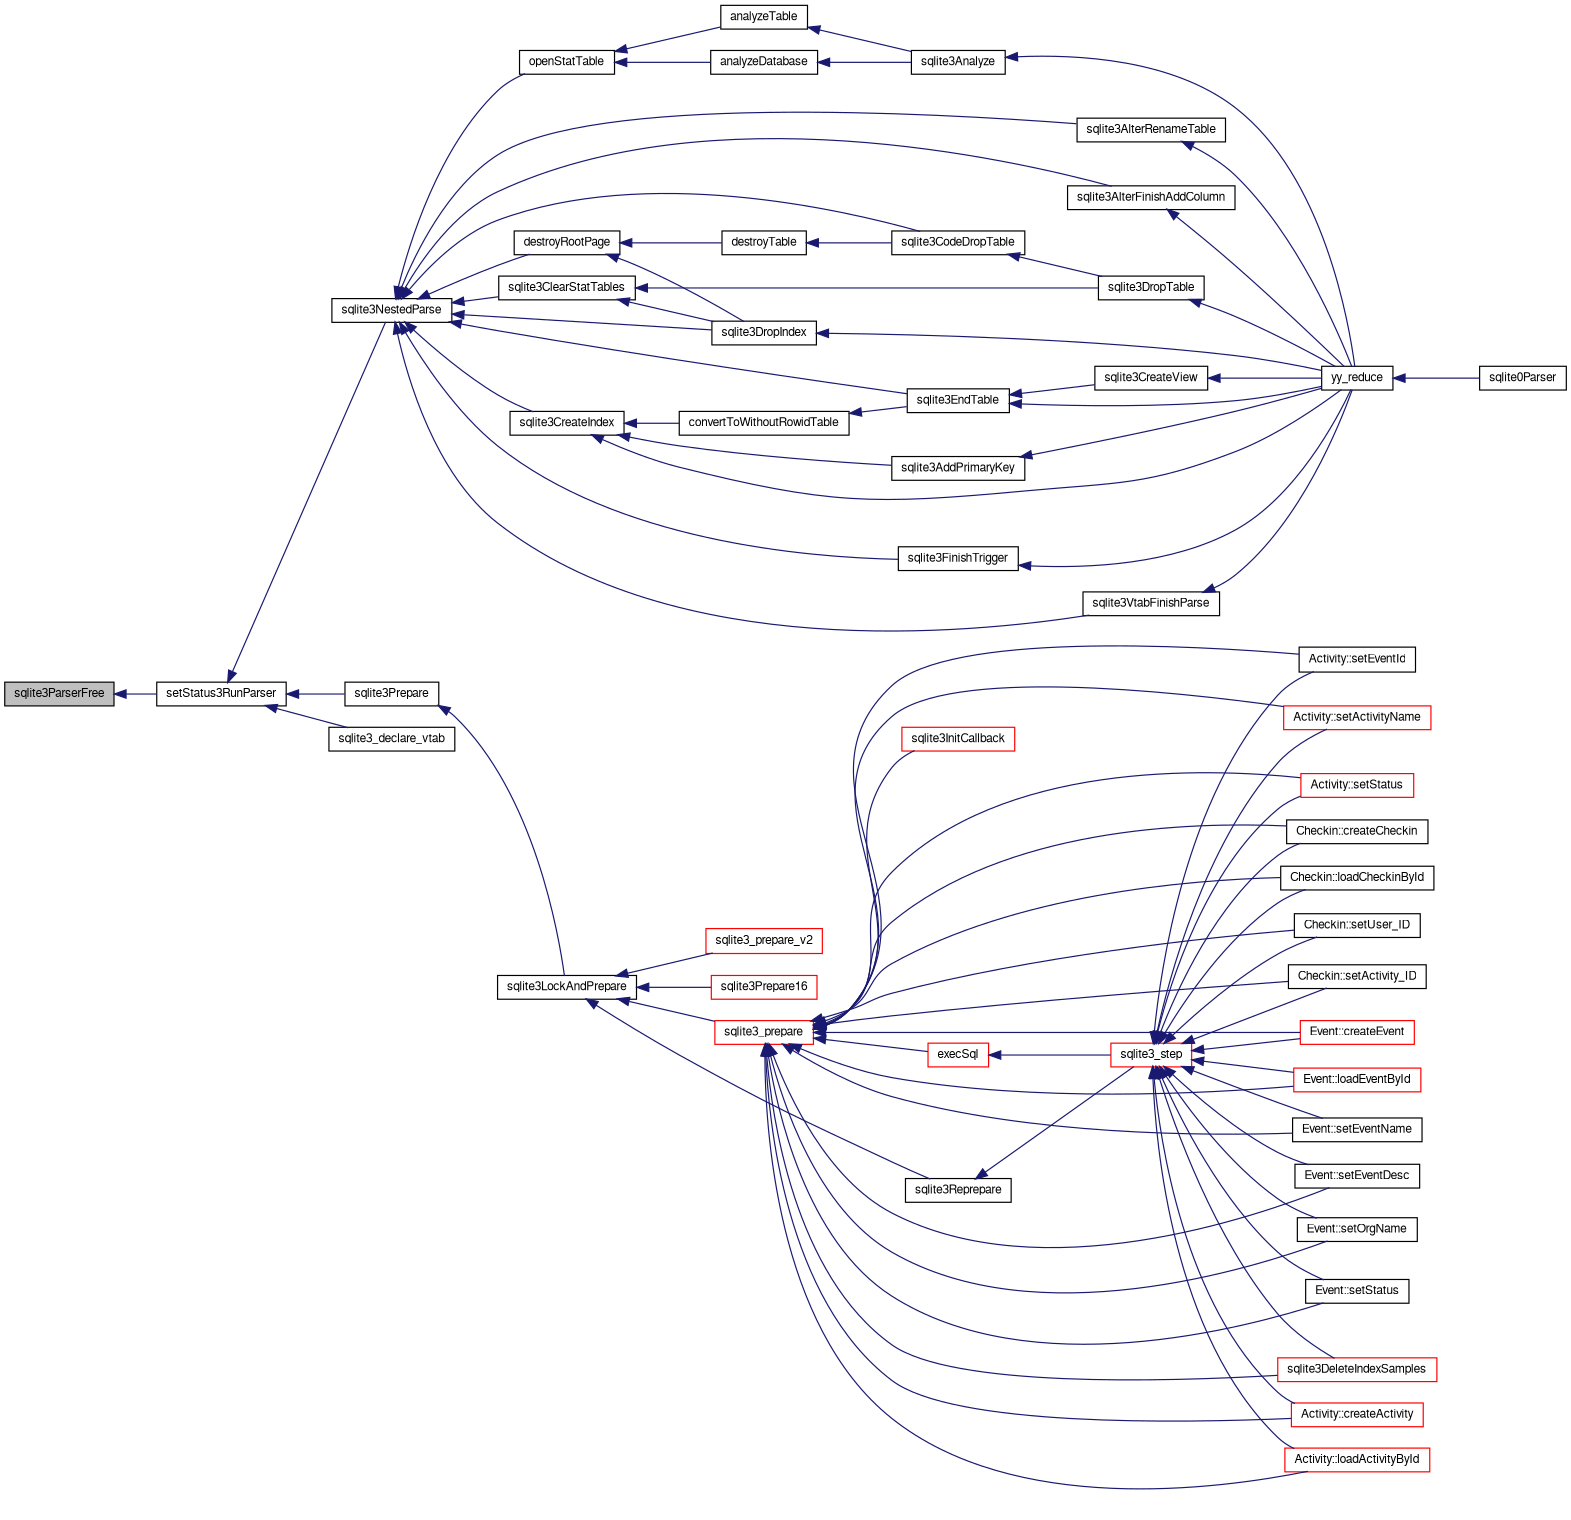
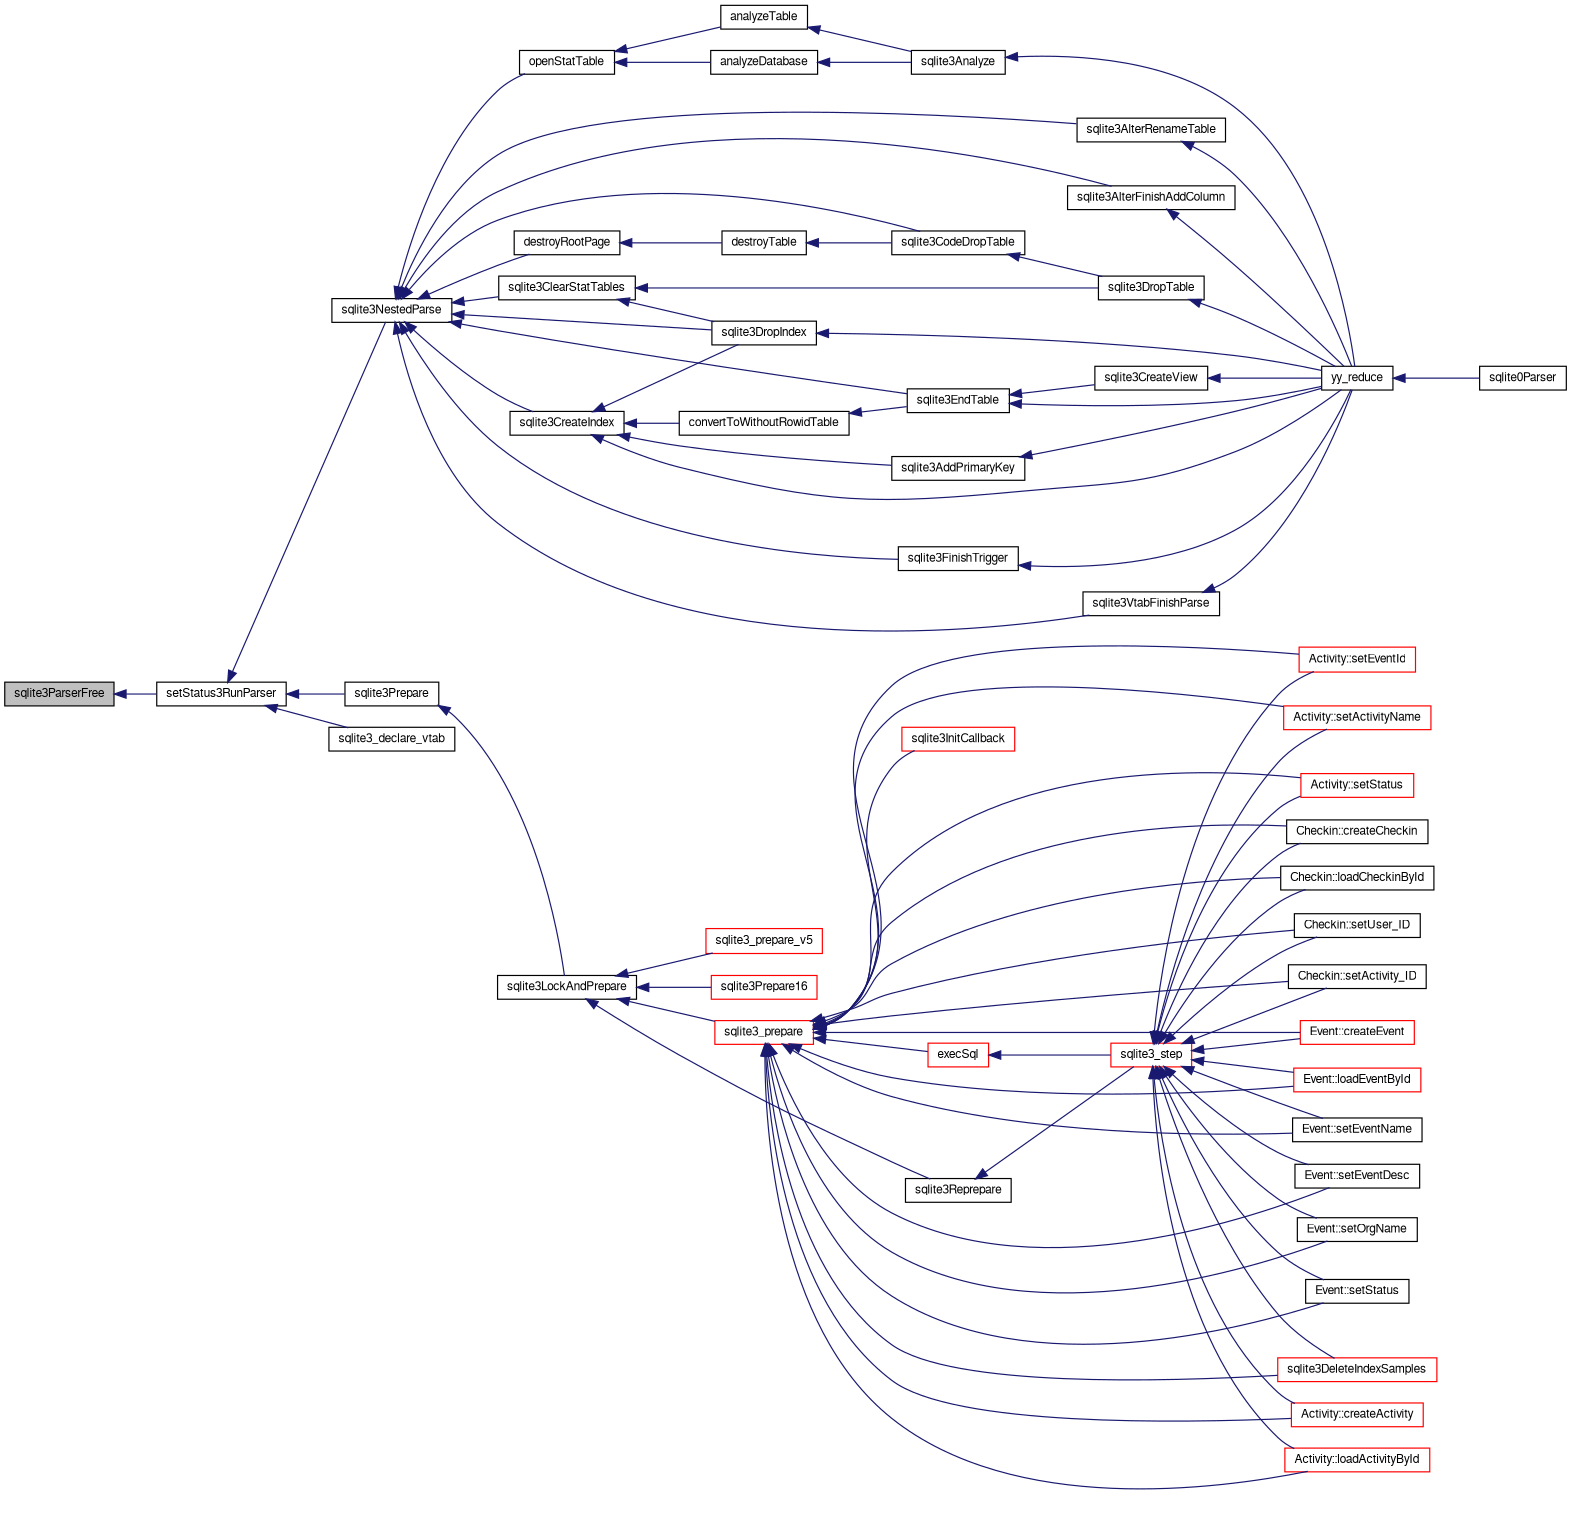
edge "sqlite3DropIndex" -> "destroyRootPage": now "sqlite3DropIndex" -> "sqlite3CreateIndex"
node "Activity::setEventId": color black -> red
node "sqlite3_prepare_v2": label "sqlite3_prepare_v2" -> "sqlite3_prepare_v5"
